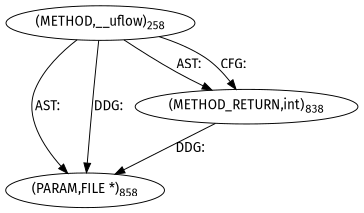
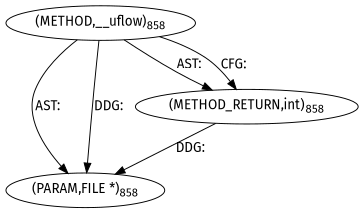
node "(METHOD,__uflow)": text "258" -> "858"
node "(METHOD_RETURN,int)": text "838" -> "858"
